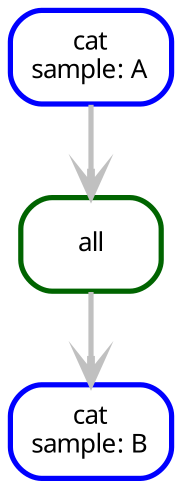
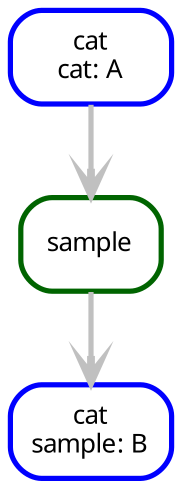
node "cat sample: A": label "cat sample: A" -> "cat cat: A"
node "all": label "all" -> "sample"
